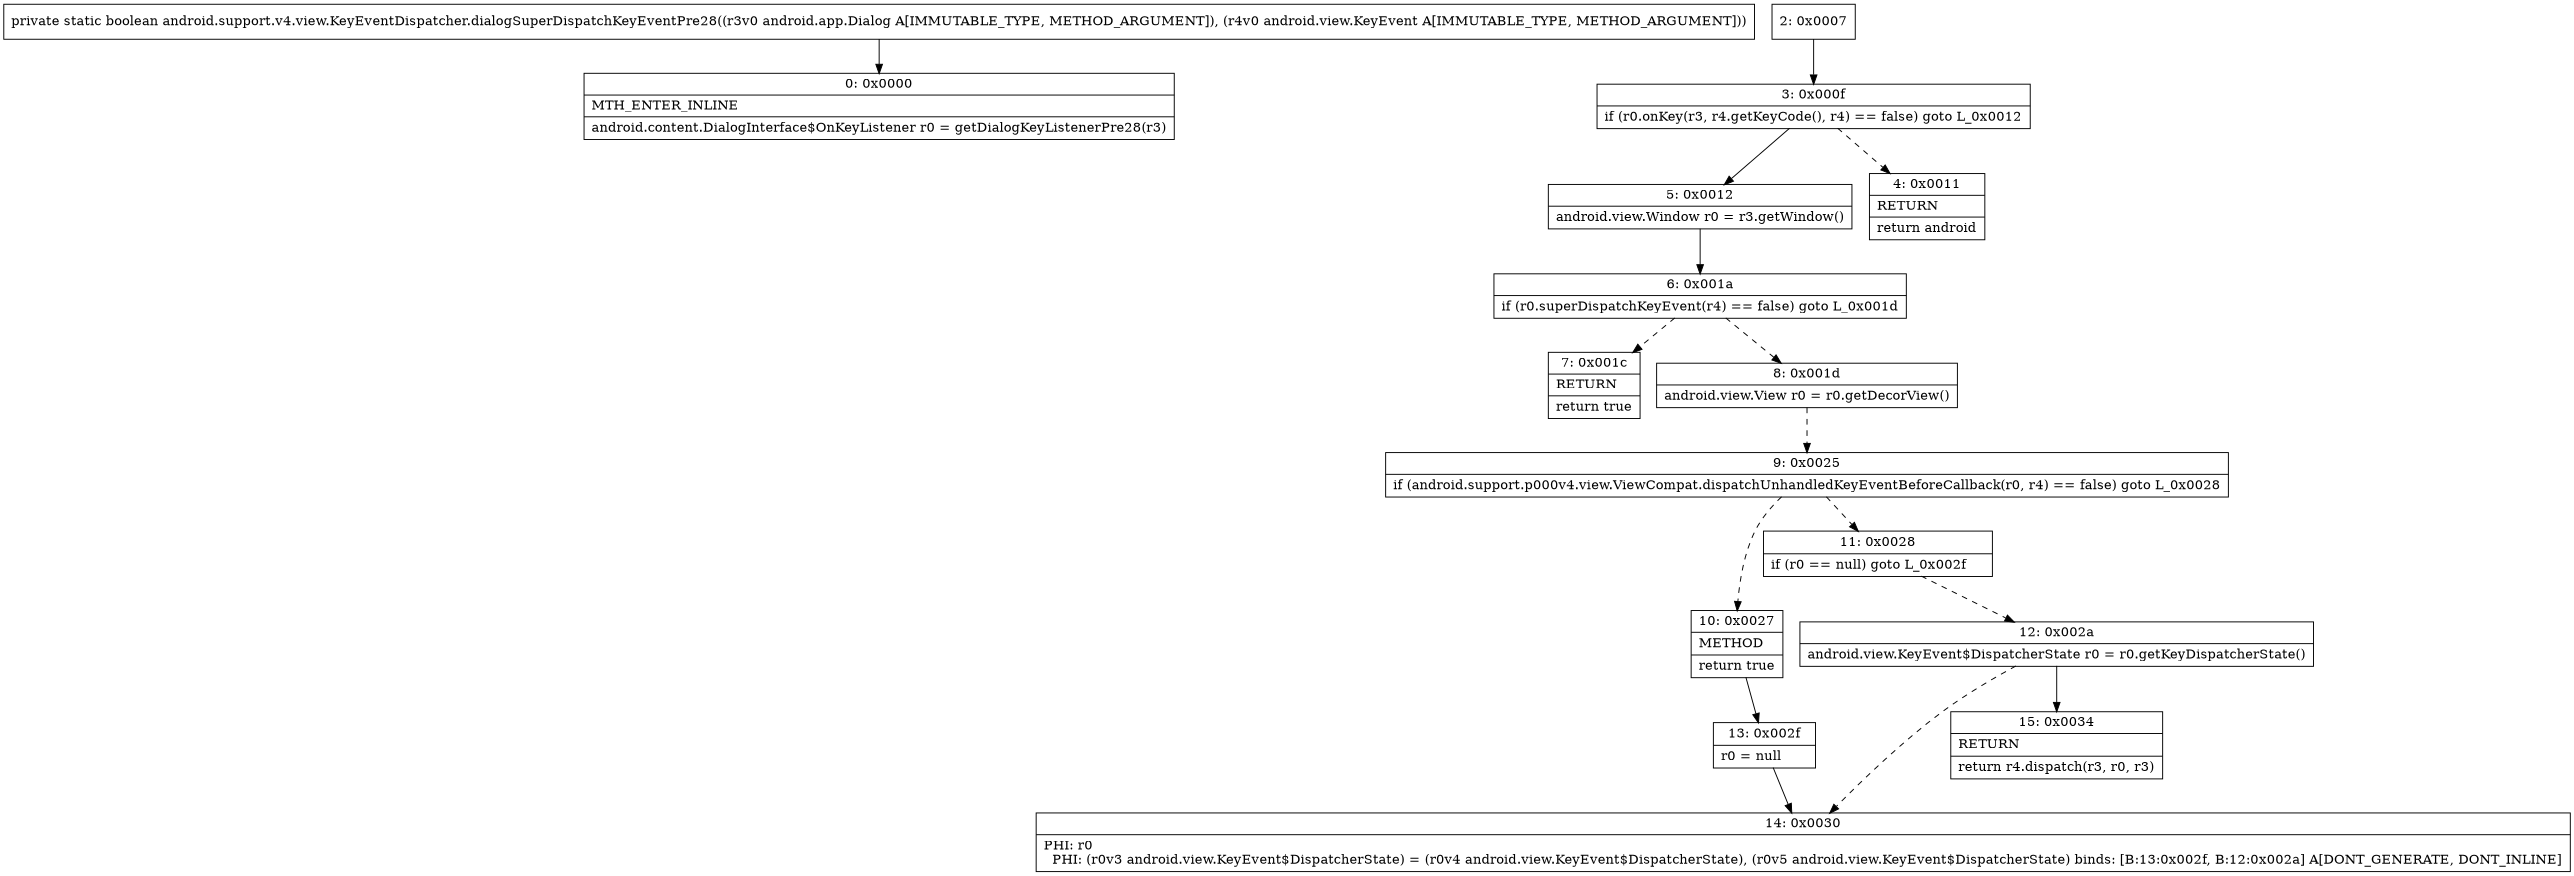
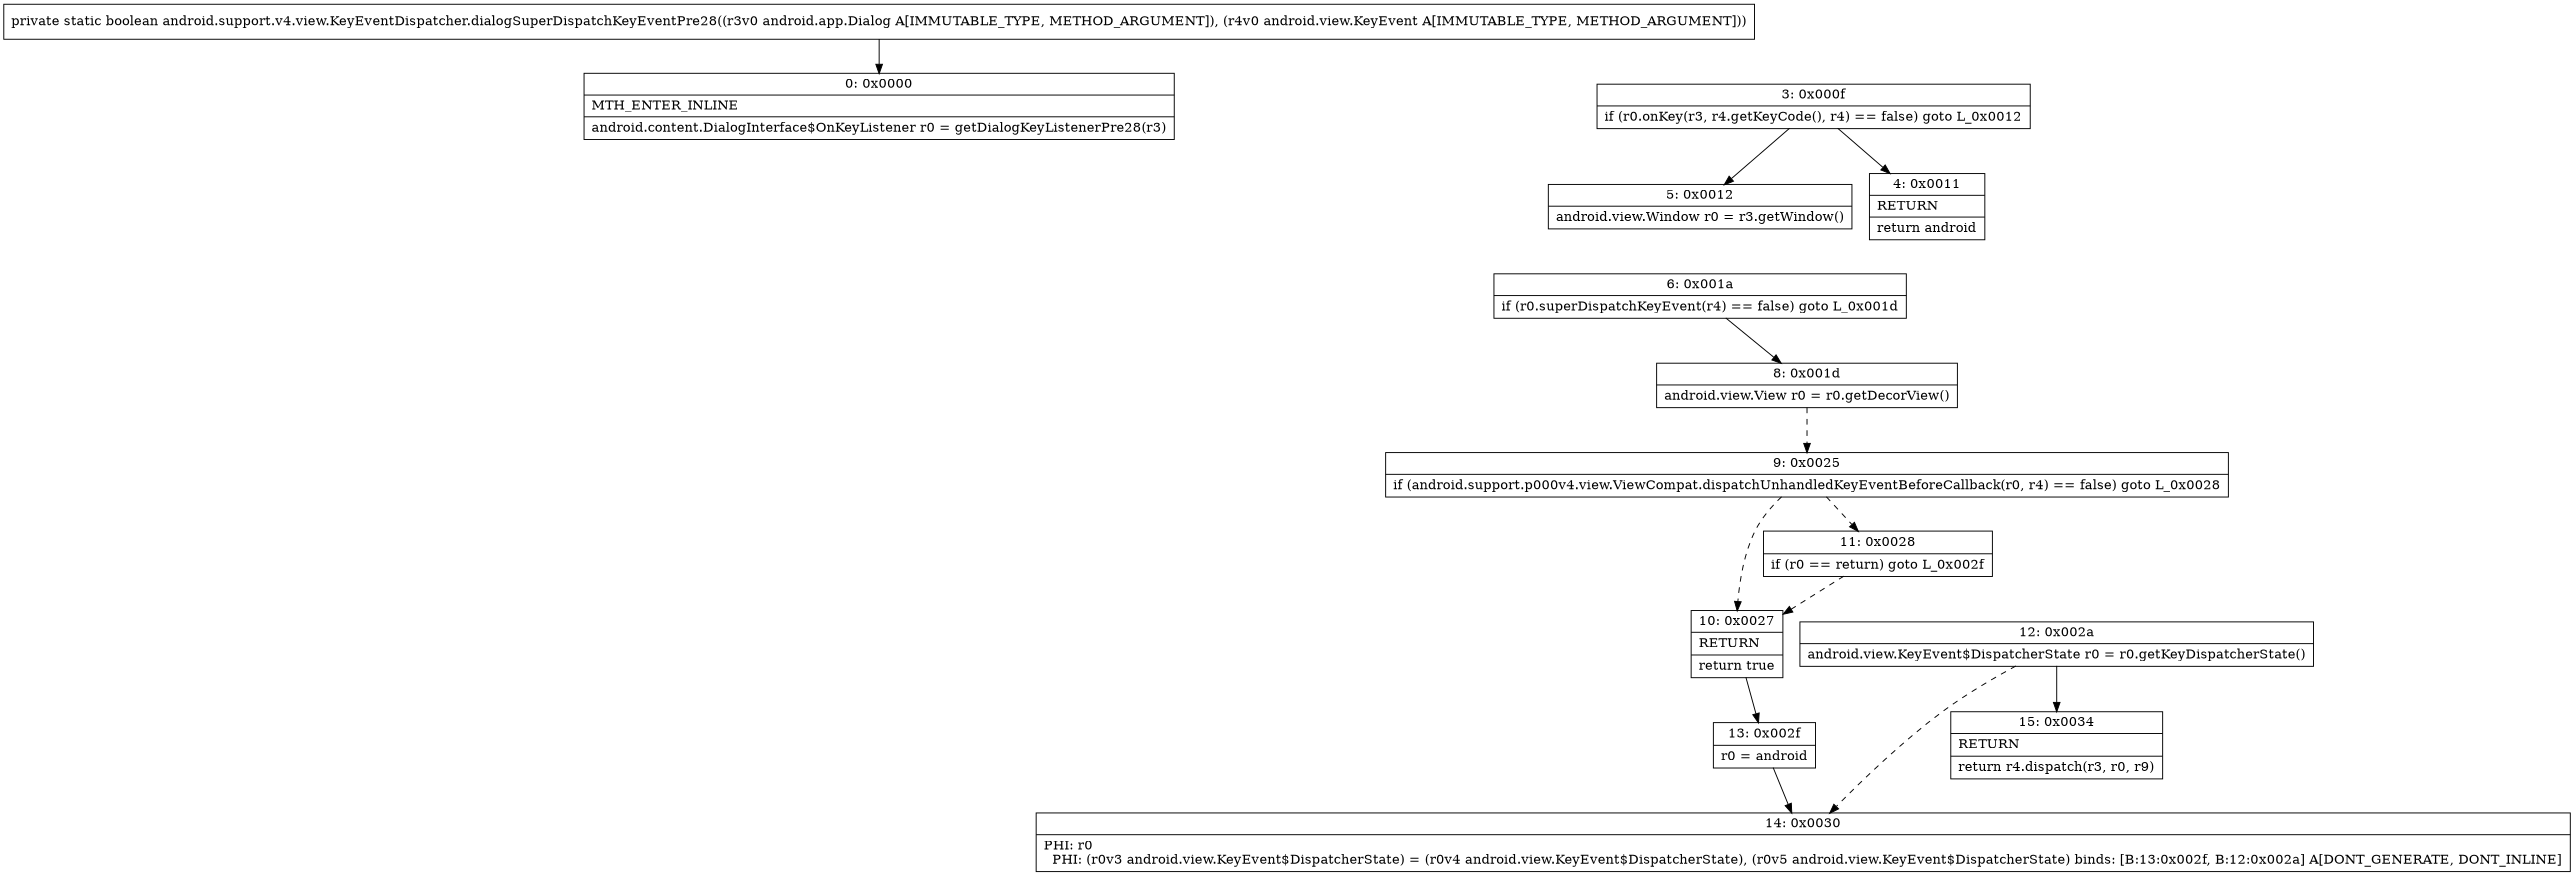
node "2: 0x0007": removed
edge "3: 0x000f" -> "4: 0x0011": style dashed -> solid
edge "5: 0x0012" -> "6: 0x001a": removed
edge "6: 0x001a" -> "8: 0x001d": style dashed -> solid
node "7: 0x001c": removed
node "11: 0x0028": text "if (r0 == null) goto L_0x002f" -> "if (r0 == return) goto L_0x002f"
edge "11: 0x0028" -> "12: 0x002a": now "11: 0x0028" -> "10: 0x0027"
node "10: 0x0027": text "METHOD" -> "RETURN"
node "13: 0x002f": text "r0 = null" -> "r0 = android"
node "15: 0x0034": text "return r4.dispatch(r3, r0, r3)" -> "return r4.dispatch(r3, r0, r9)"
